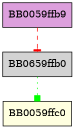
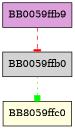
node "BB0659ffb0": label "BB0659ffb0" -> "BB0059ffb0"
node "BB0059ffc0": label "BB0059ffc0" -> "BB8059ffc0"
